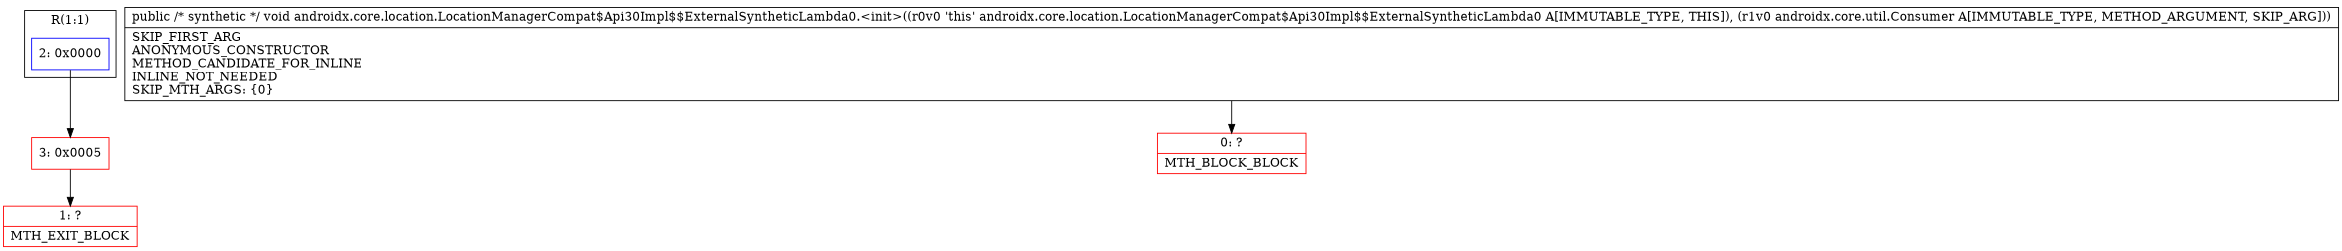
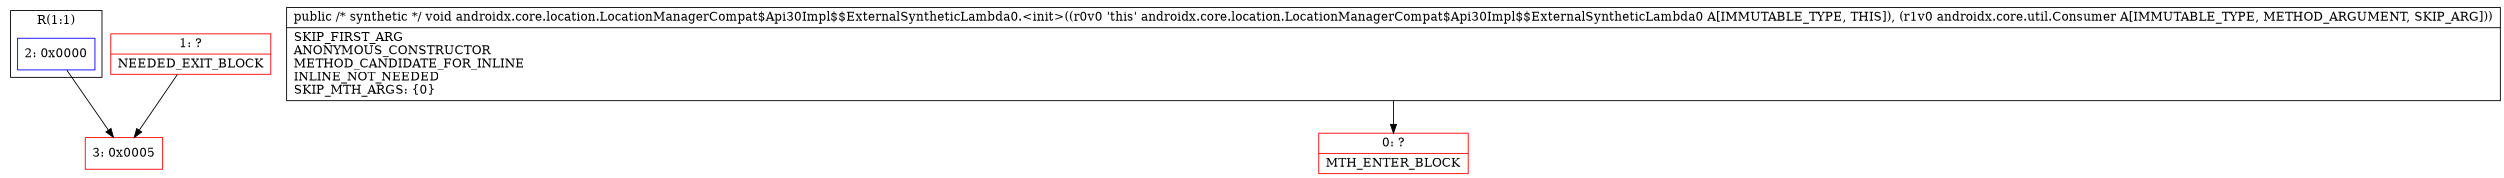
node "0: ?": text "MTH_BLOCK_BLOCK" -> "MTH_ENTER_BLOCK"
edge "3: 0x0005" -> "1: ?": reversed
node "1: ?": text "MTH_EXIT_BLOCK" -> "NEEDED_EXIT_BLOCK"
